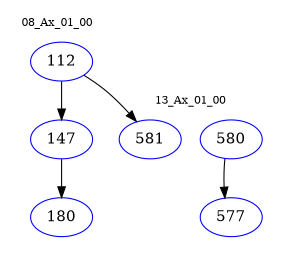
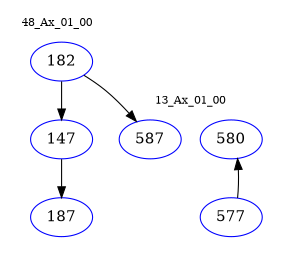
cluster "08_Ax_01_00": label "08_Ax_01_00" -> "48_Ax_01_00"
node "112": label "112" -> "182"
node "581": label "581" -> "587"
edge "580" -> "577": reversed
node "180": label "180" -> "187"
